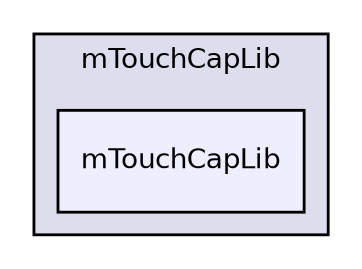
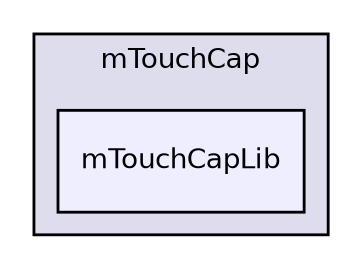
cluster "mTouchCapLib": label "mTouchCapLib" -> "mTouchCap"
